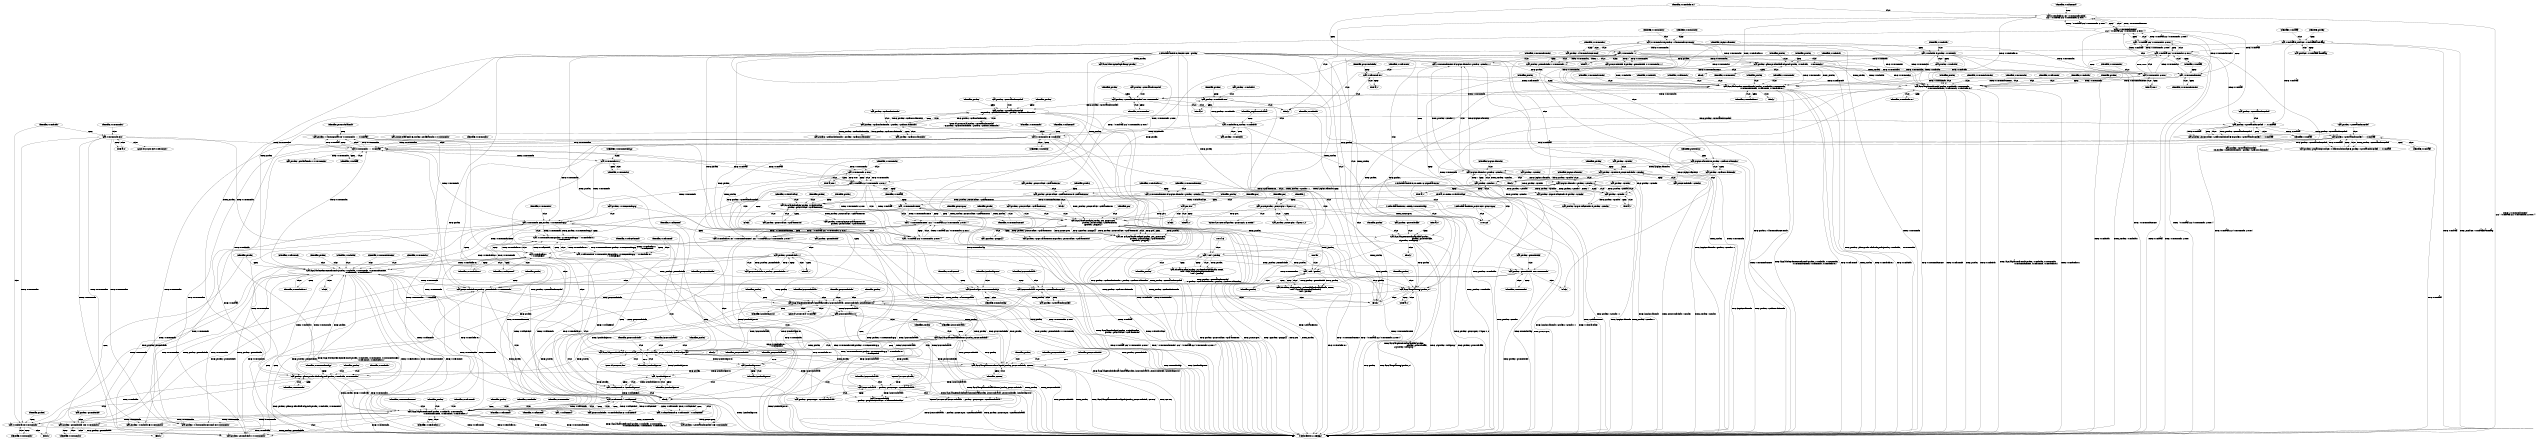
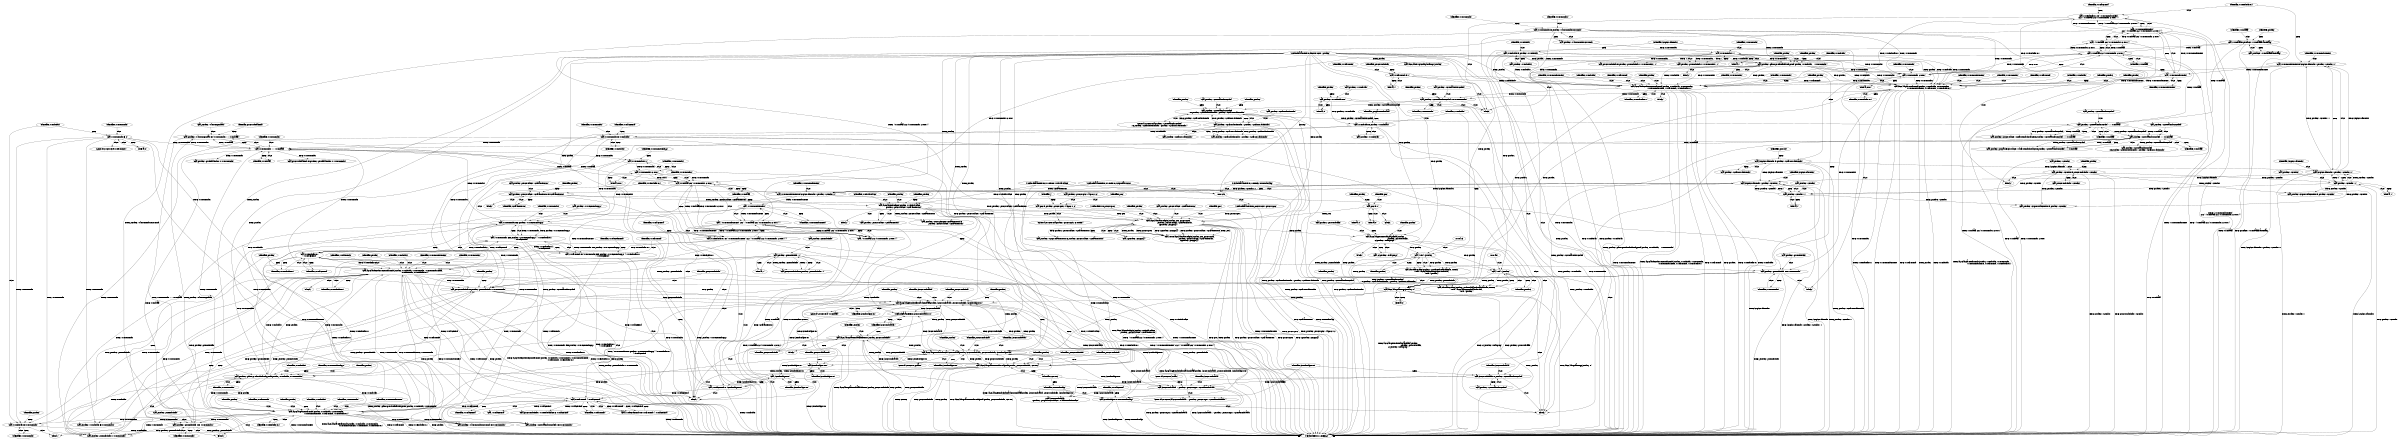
edge "(Call,u1_num_mbs = ps_dec->u4_num_mbs_cur_nmb)" -> "(Call,u1_num_mbs - 1)": now "(Call,ps_dec->u4_num_mbs_cur_nmb)" -> "(Call,u1_num_mbs - 1)"
node "(Call,ps_dec->u4_num_pmbair)": added
edge "(MethodParameterIn,dec_struct_t * ps_dec)" -> "1000129": label "AST: " -> "CAVLC: "
edge "(Call,u1_num_mbs = u1_mb_idx)" -> "(Call,u1_num_mbs == ps_dec->u1_recon_mb_grp)": now "(Call,u1_num_mbs = u1_mb_idx)" -> "(Call,ps_cur_mb_info = ps_dec->ps_nmb_info + u1_num_mbs)"
edge "(Call,ps_cur_deblk_mb = ps_dec->ps_deblk_mbn + u1_num_mbs)" -> "(Call,u1_num_mbs >> u1_mbaff)": reversed
node "(Identifier,ps_bitstrm)": label "(Identifier,ps_bitstrm)" -> "(Identifier,ps_void)"
node "(Literal,UWORD8 u1_is_idr_slice)": label "(Literal,UWORD8 u1_is_idr_slice)" -> "(MethodParameterIn,UWORD8 u1_is_idr_slice)"
node "(Identifier,u2_frame_num)": added
node "(Identifier,ps_cur_poc)": label "(Identifier,ps_cur_poc)" -> "(MethodReturn,ps_cur_poc)"
edge "(Call,poc = ps_dec->ps_cur_pic->i4_poc + 2)" -> "(Call,ps_dec->ps_cur_pic->i4_poc + 2)": removed, label "CFG:"
edge "(MethodParameterIn,pocstruct_t *ps_cur_poc)" -> "1000129": reversed
node "(Call,&(ps_dec->s_disp_op))": added
edge "(Call,i2_mb_skip_run = num_mb_skip)" -> "(Identifier,num_mb_skip)": now "(Identifier,CAVLC)" -> "(Identifier,num_mb_skip)"
node "(Call,i2_cur_mb_addr++)": label "(Call,i2_cur_mb_addr++)" -> "(MethodParameterIn,i2_cur_mb_addr++)"
edge "(Call,ps_dec->u1_recon_mb_grp)" -> "(MethodReturn,WORD62)": now "(Call,ps_cur_mb_info = ps_dec->ps_nmb_info + u1_num_mbs)" -> "(MethodReturn,WORD62)"
node "(ControlStructure,else)": label "(ControlStructure,else)" -> "(ControlStructure,update)"
node "(Call,ps_dec->ps_cur_sps->u2_max_mb_addr)": removed
edge "(Call,u1_slice_end = !i2_mb_skip_run)" -> "(MethodReturn,WORD62)": label "DDG: !i2_mb_skip_run" -> "DDG: u1_mb_idx"
edge "(Call,u1_tfr_n_mb || u1_slice_end)" -> "(MethodReturn,WORD62)": label "DDG: ps_cur_poc" -> "DDG: u1_tfr_n_mb"
